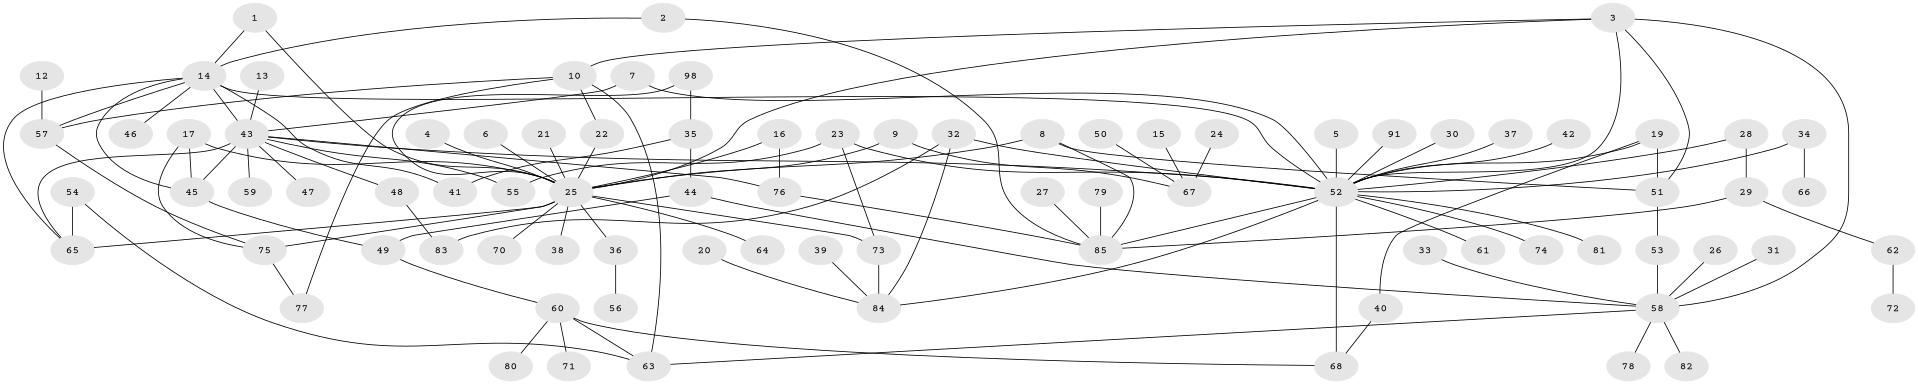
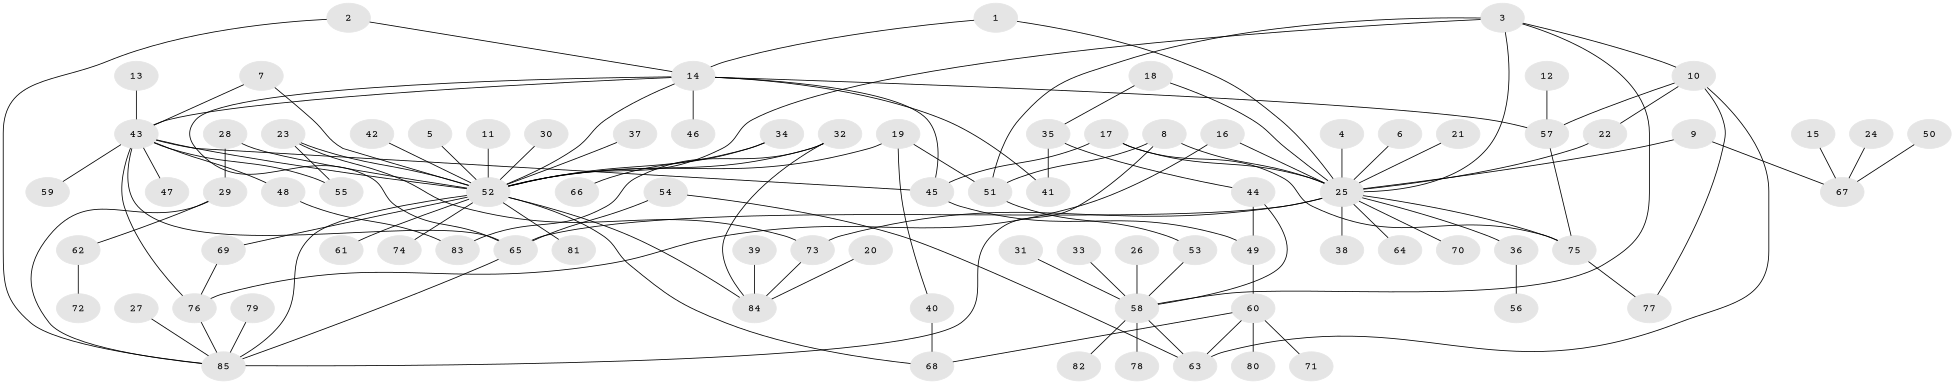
node "98": label "98" -> "18"
node "91": label "91" -> "11"
node "69": added
edge "65" -- "85": added
